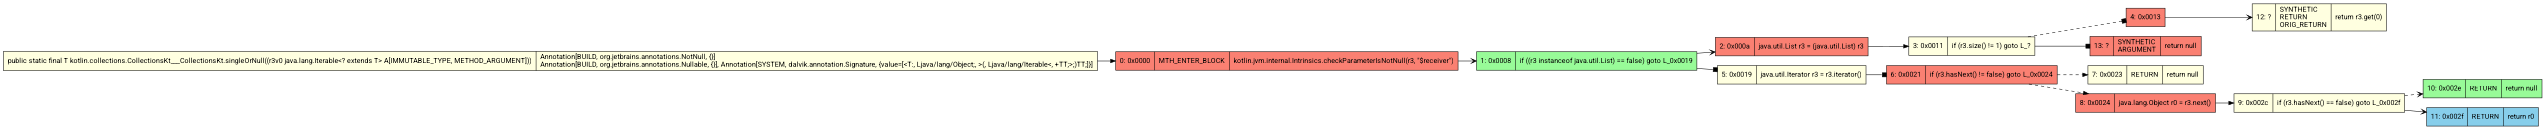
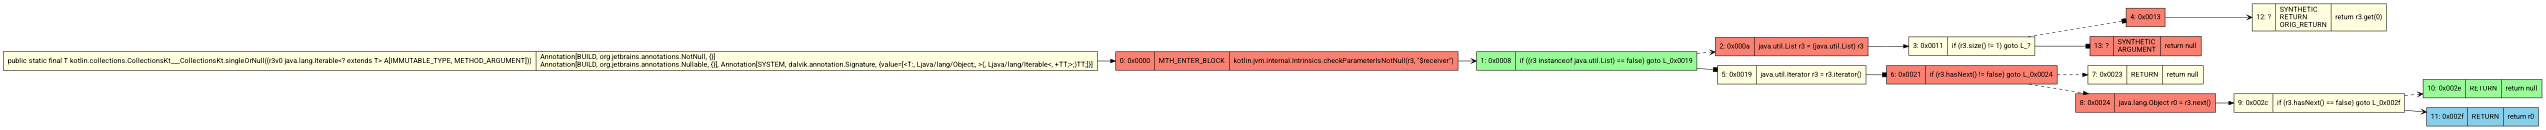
edge "1: 0x0008" -> "2: 0x000a": style solid -> dashed
